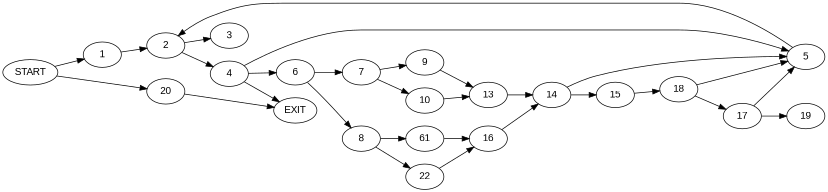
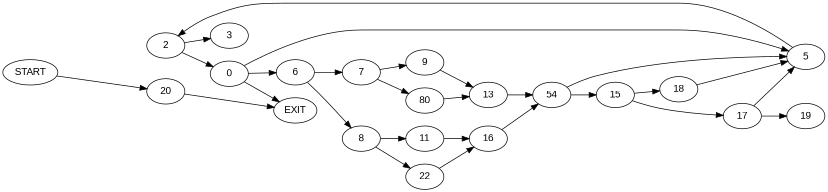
node "1": removed
node "4": label "4" -> "0"
node "14": label "14" -> "54"
node "10": label "10" -> "80"
edge "18" -> "17": now "15" -> "17"
node "61": label "61" -> "11"
